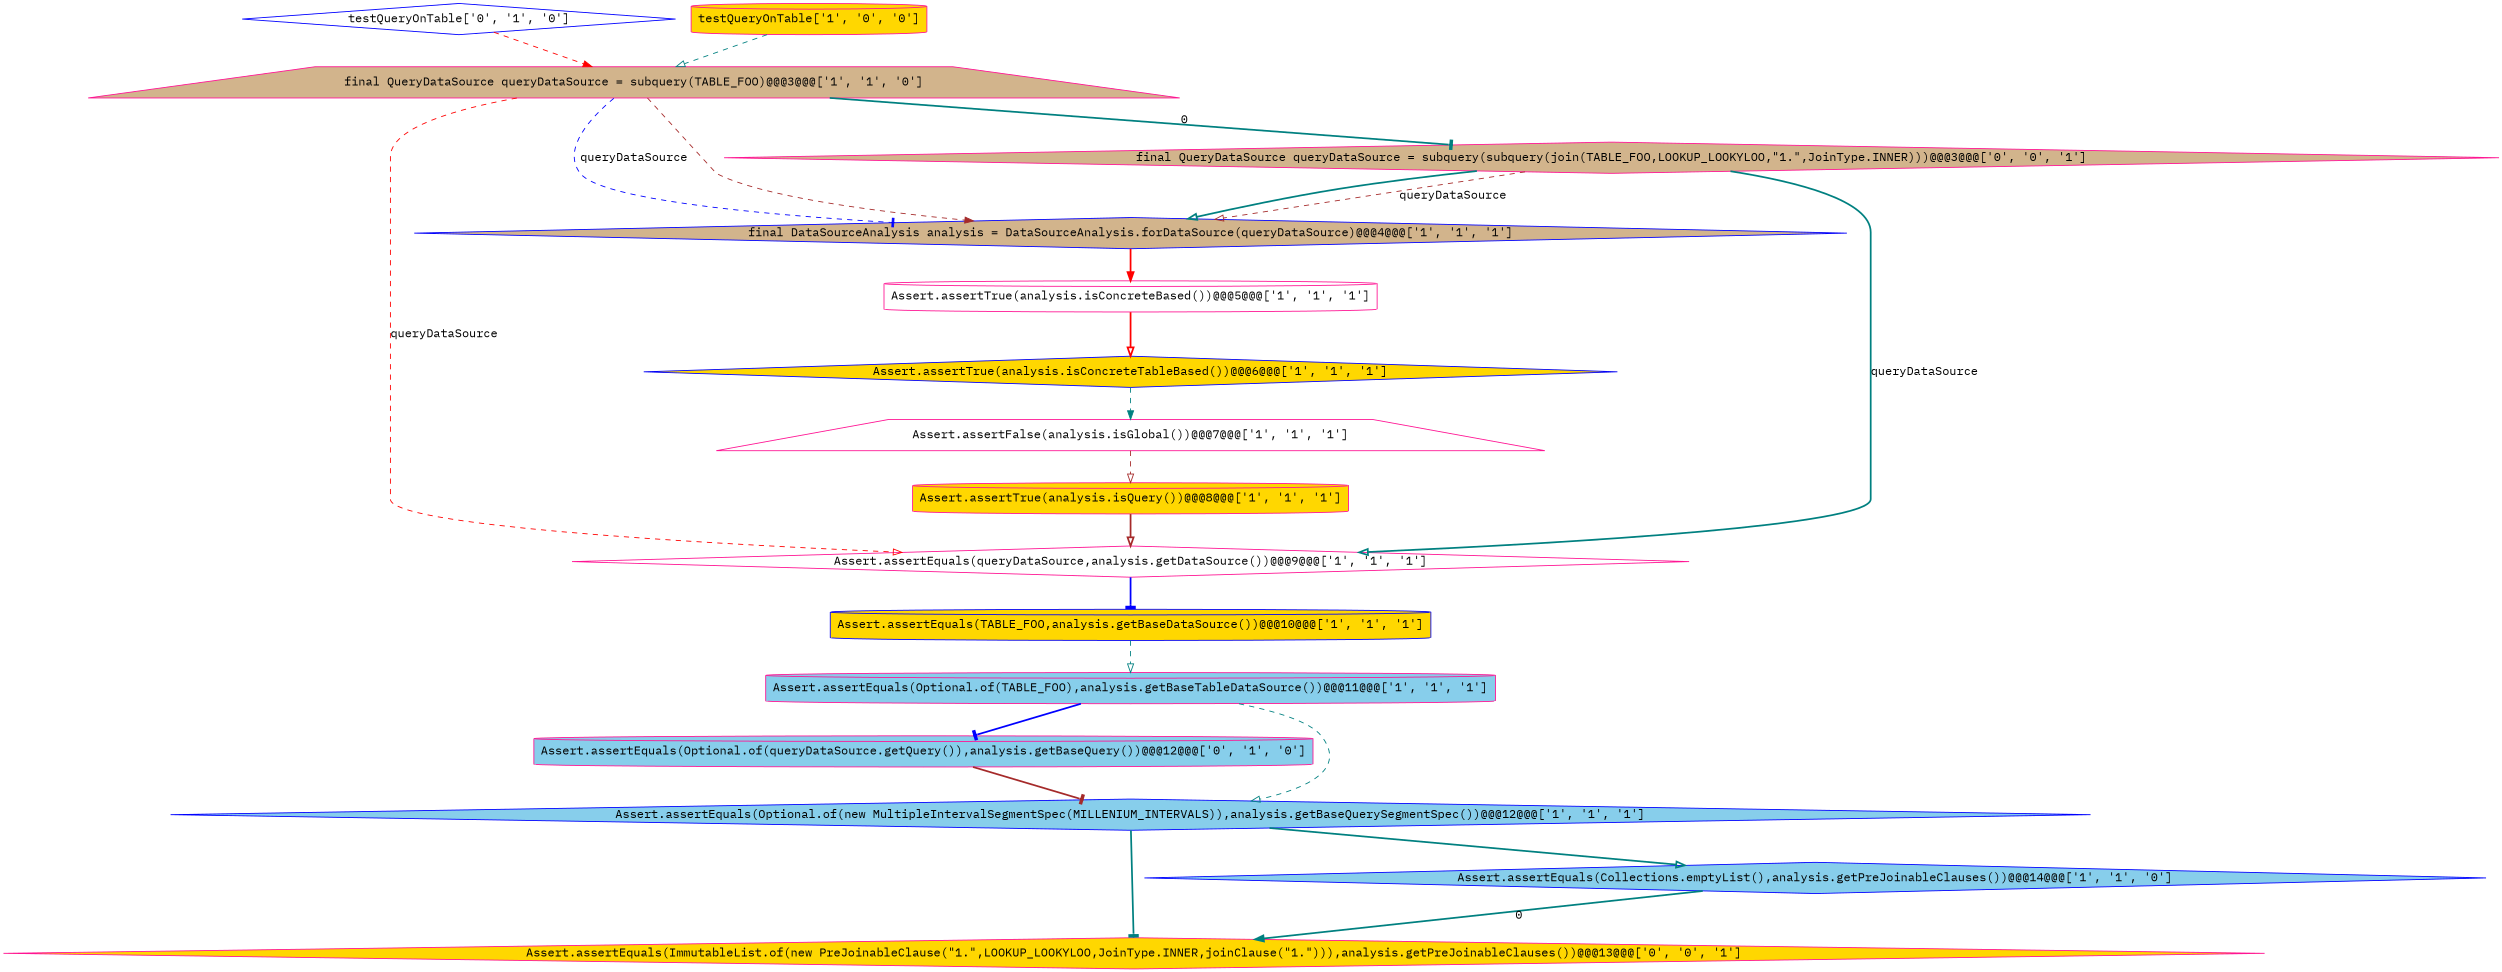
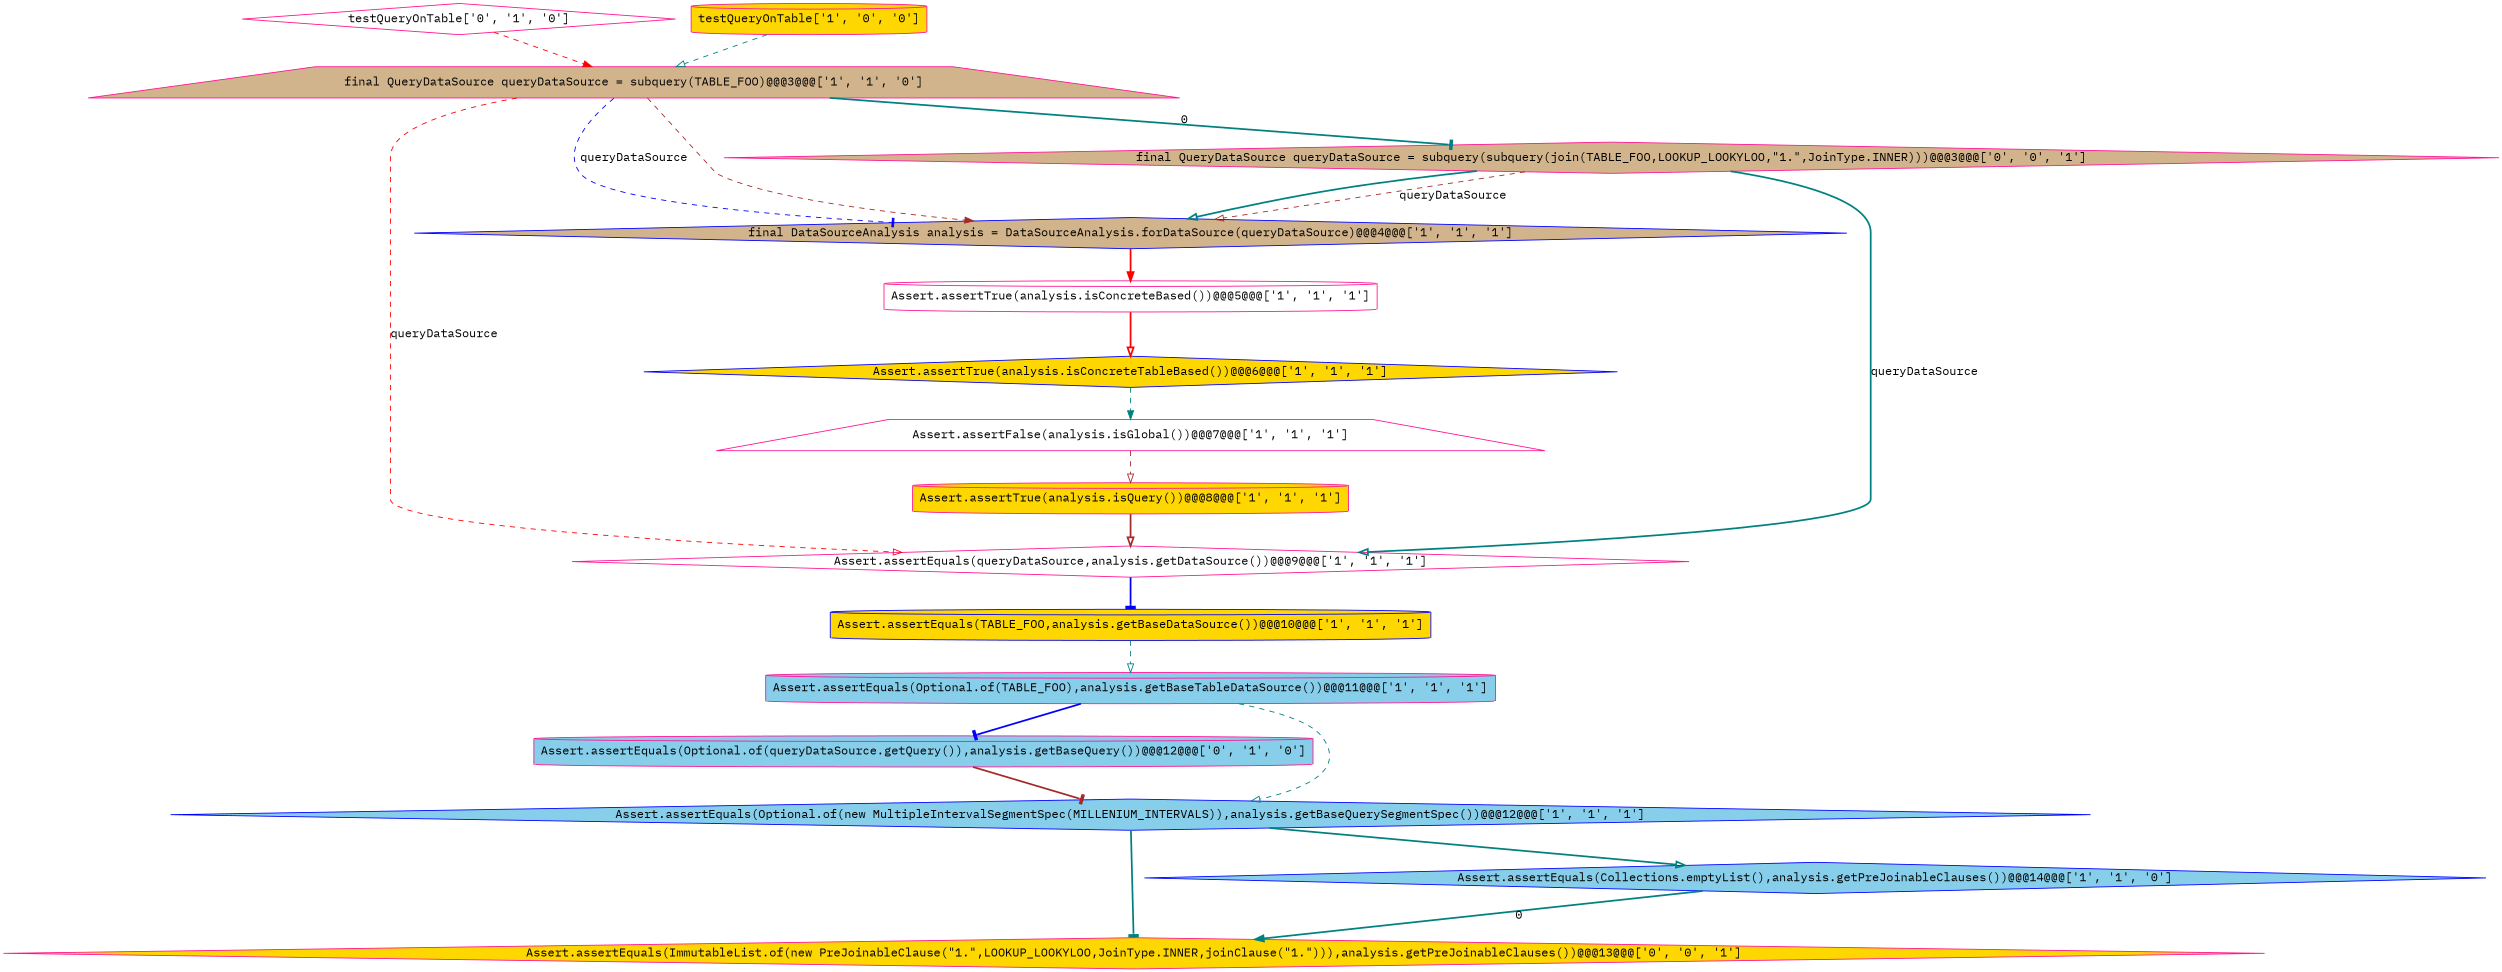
node "testQueryOnTable['0', '1', '0']": color blue -> deeppink
